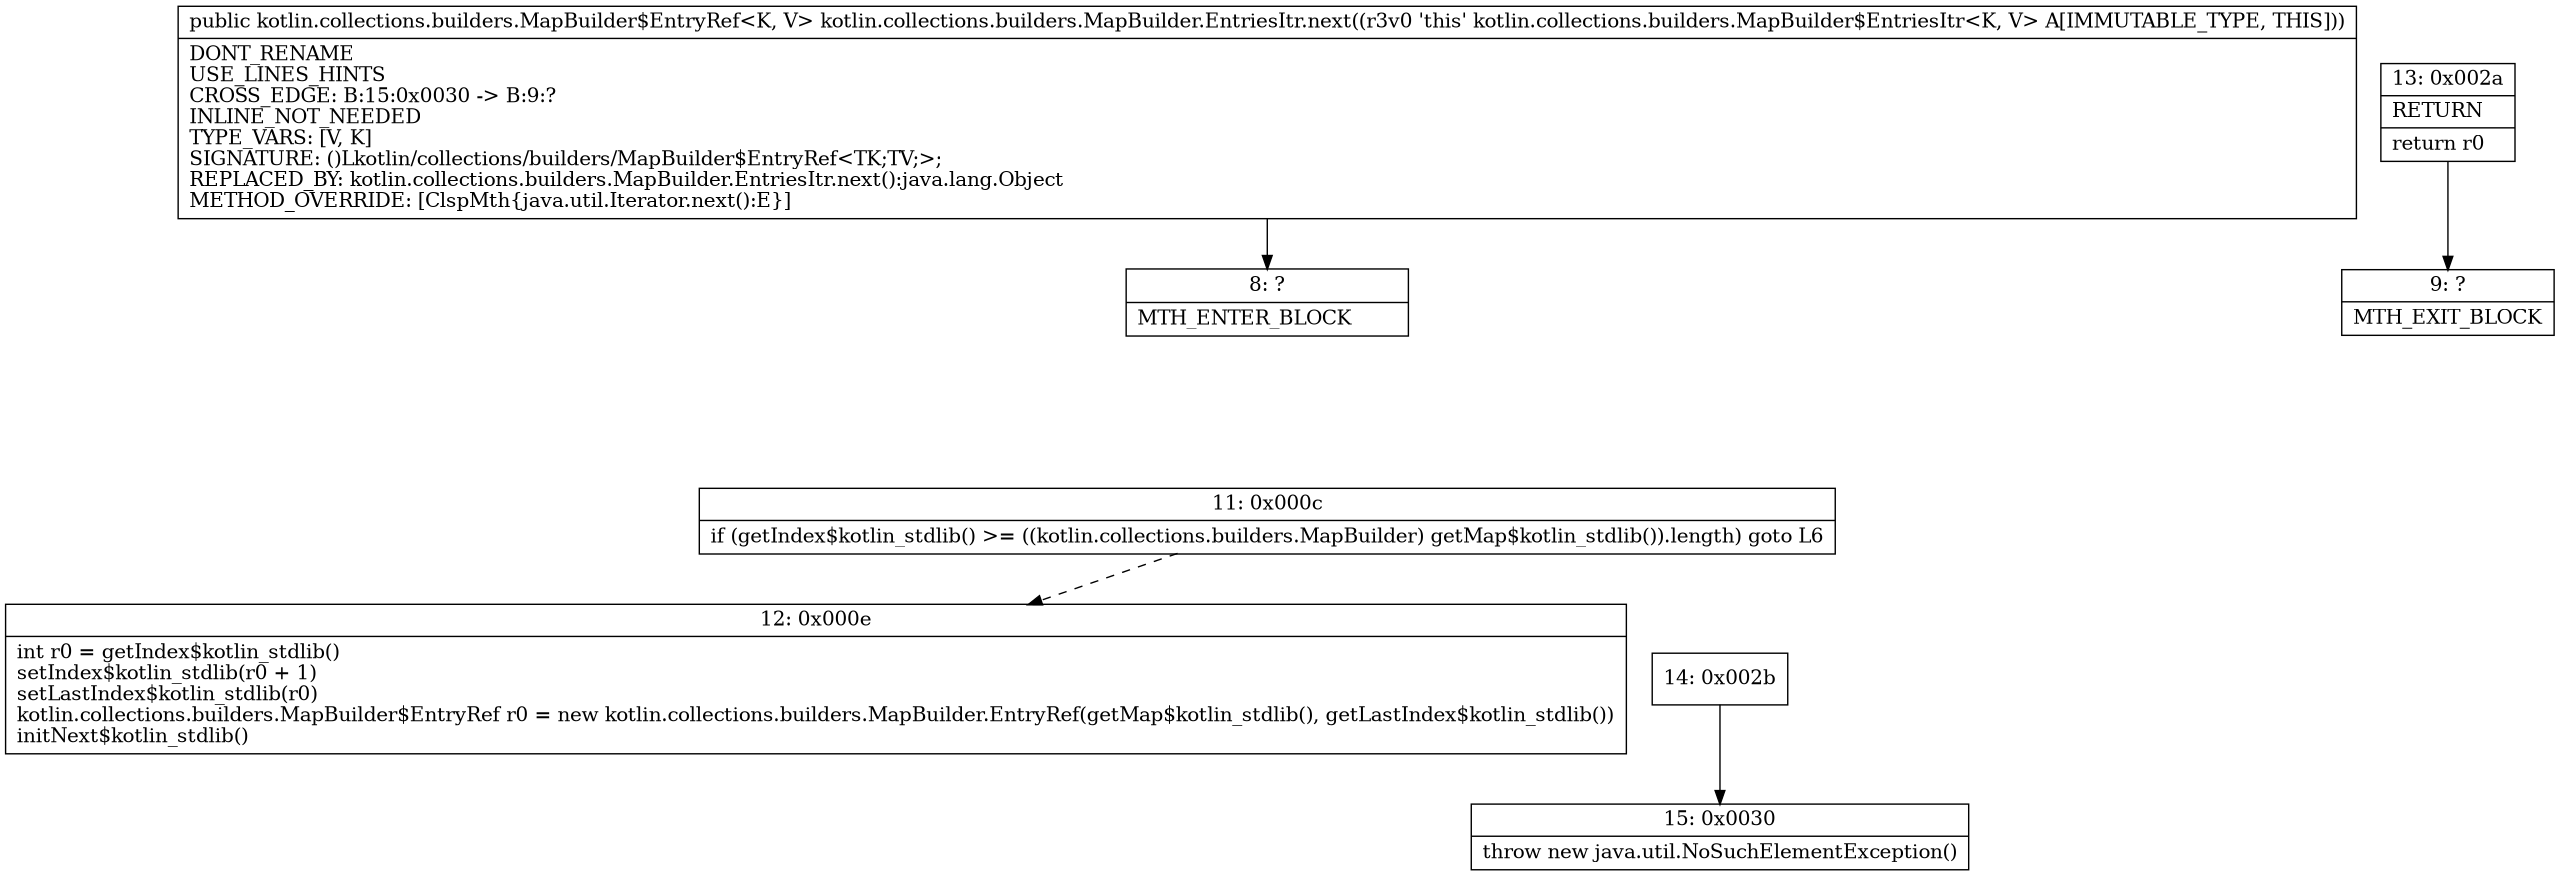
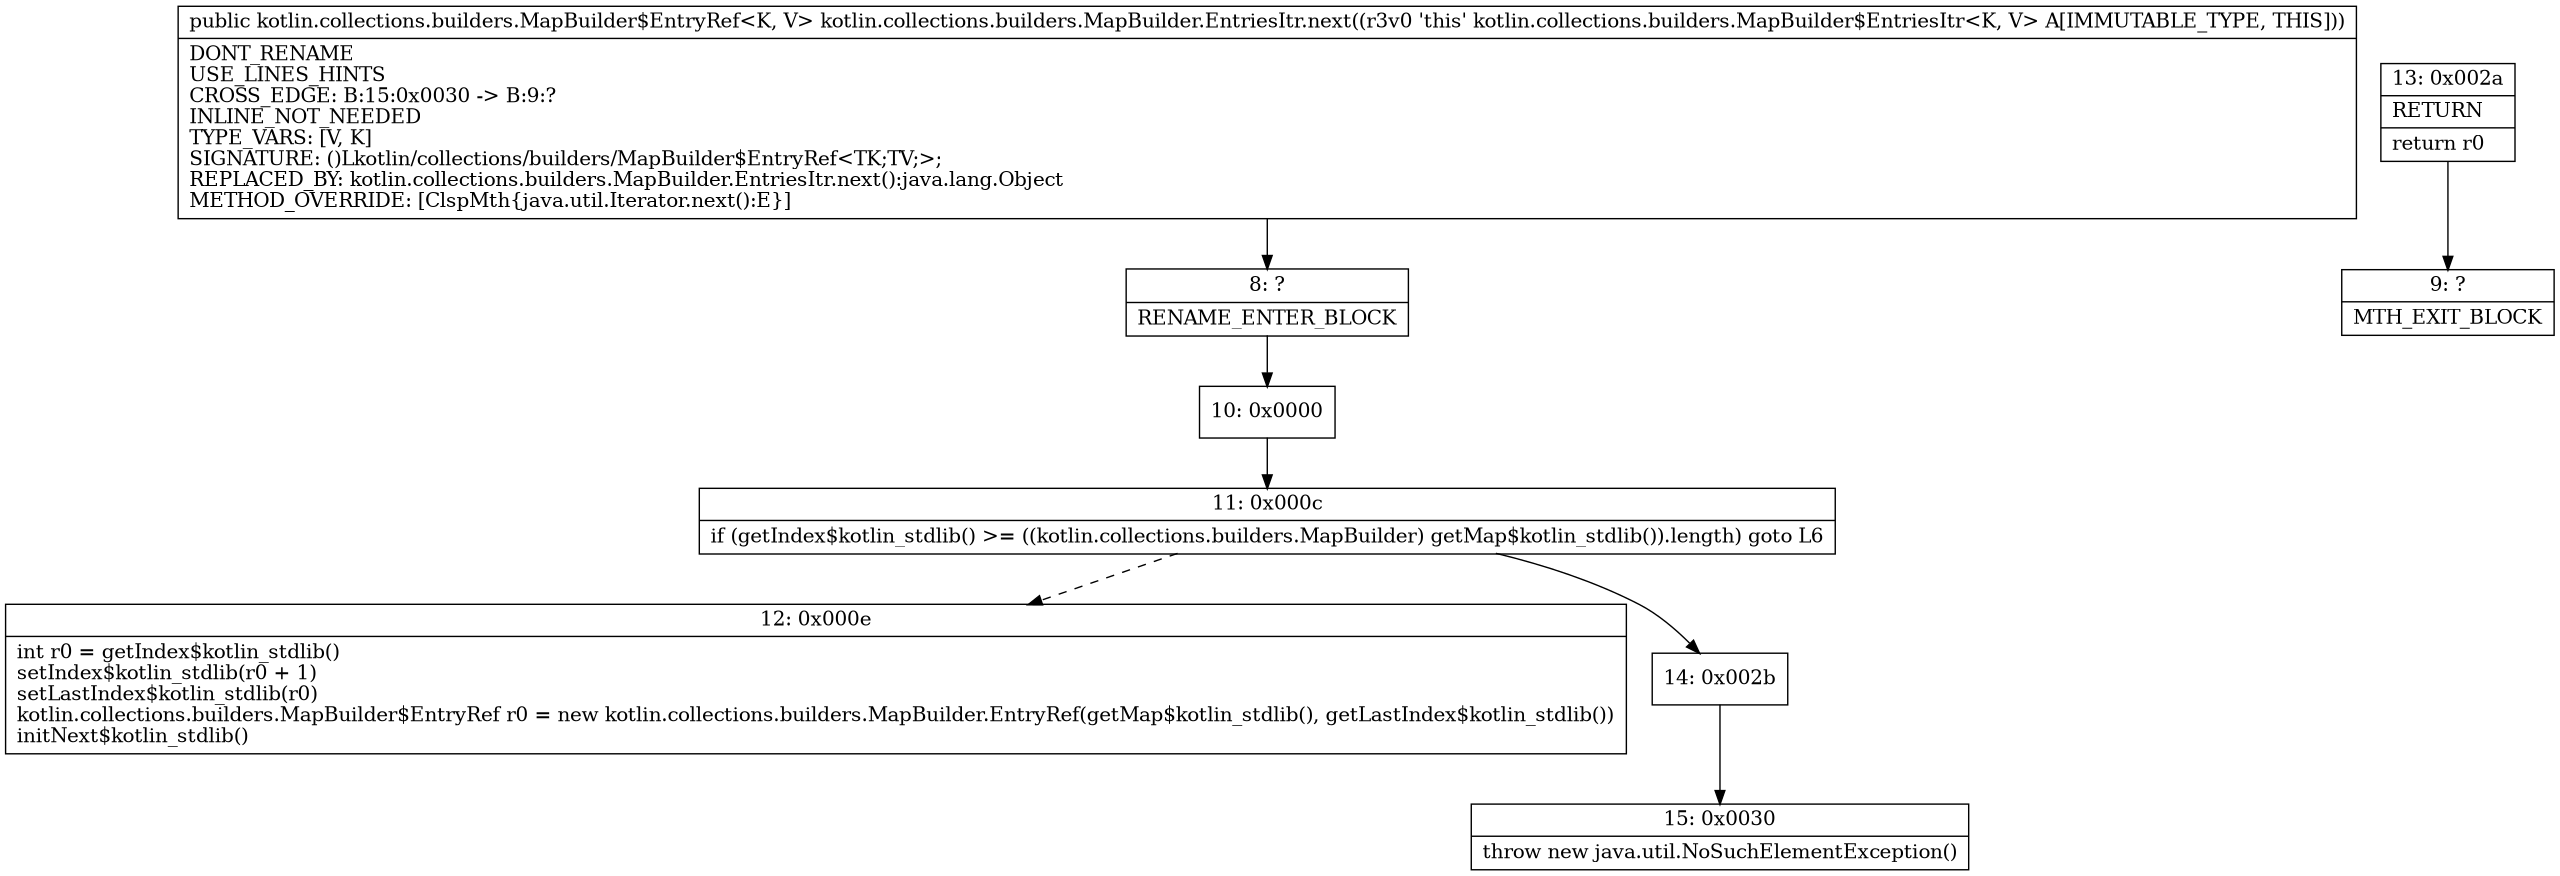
node "8: ?": text "MTH_ENTER_BLOCK" -> "RENAME_ENTER_BLOCK"
node "10: 0x0000": added
edge "11: 0x000c" -> "14: 0x002b": added
